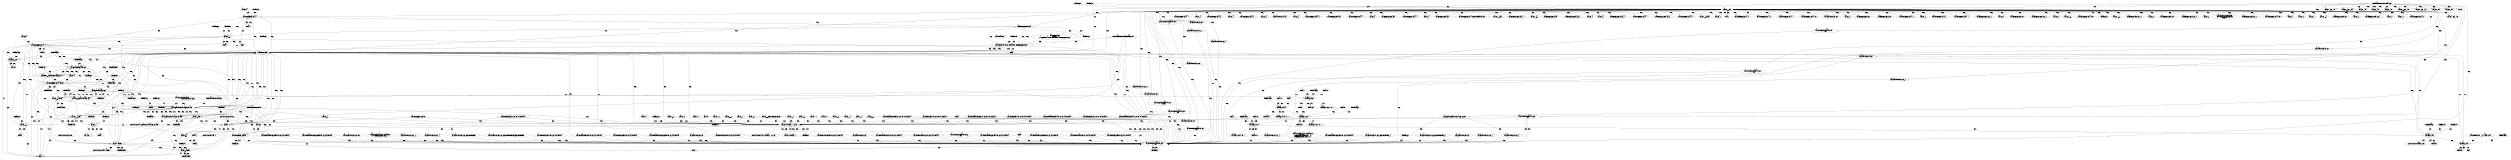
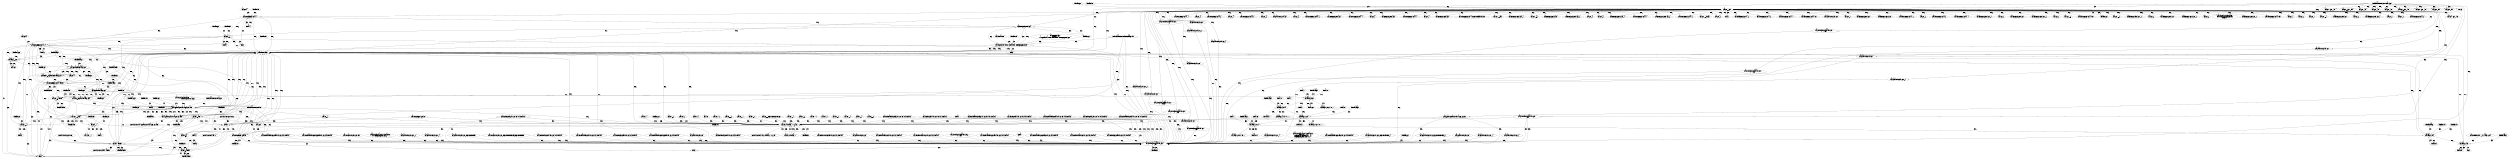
node "(ControlStructure,if (aflags & 0xf))": removed
